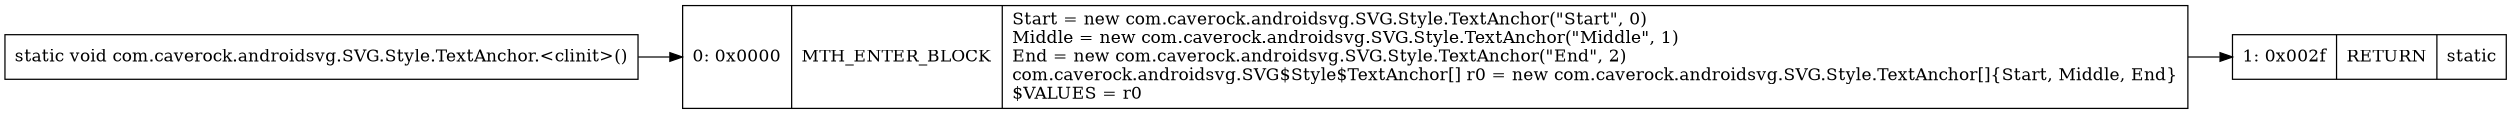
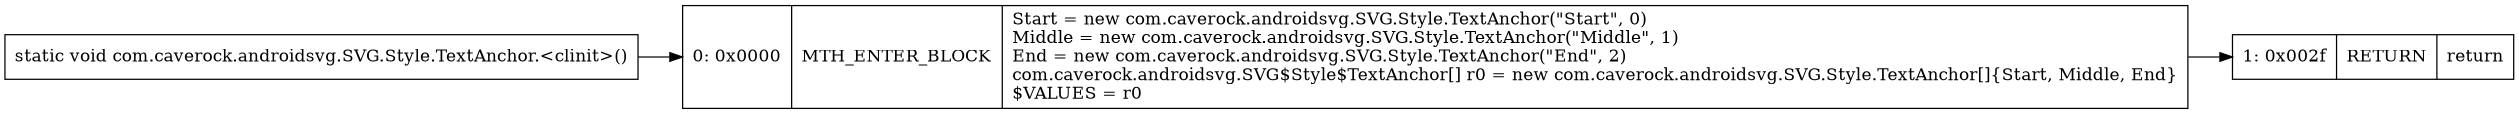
node "1: 0x002f": text "static" -> "return"
